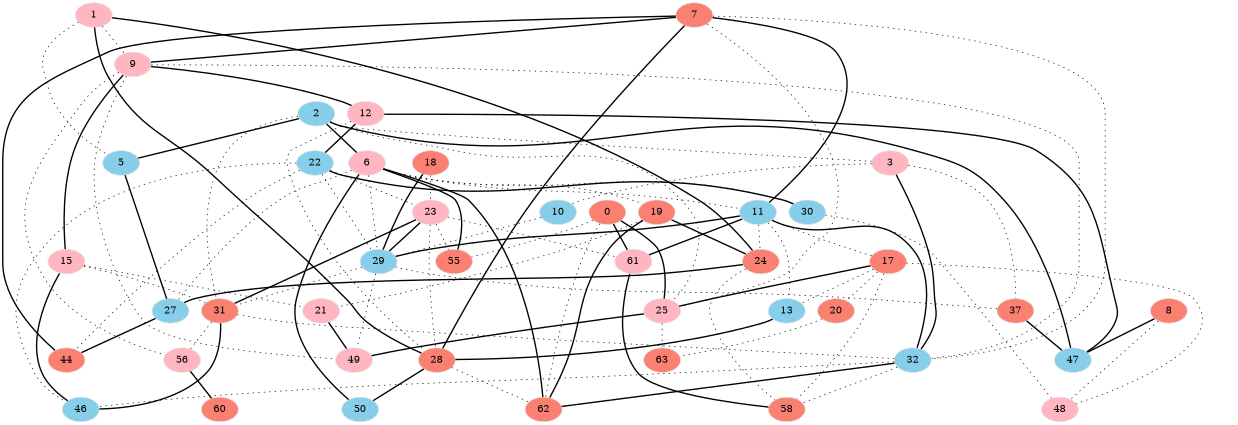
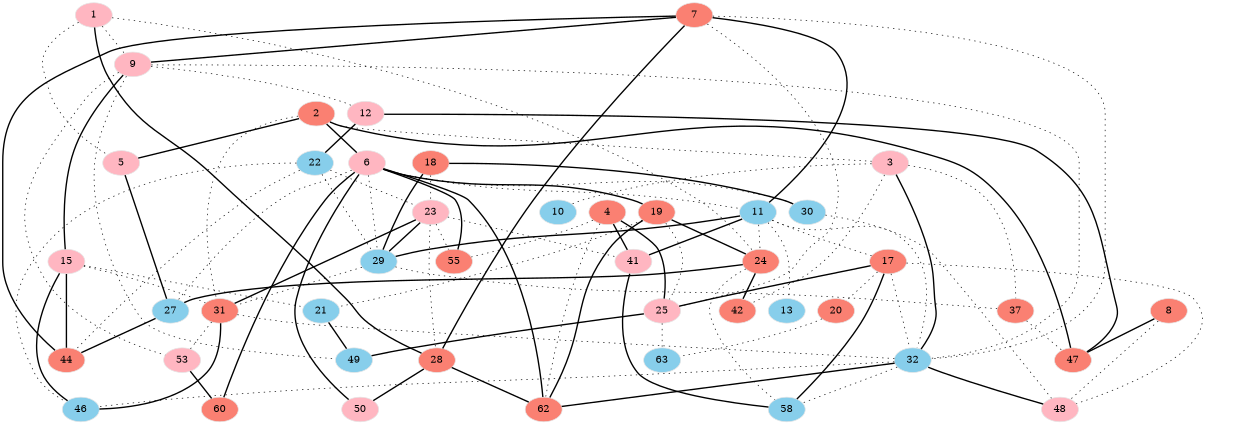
edge "9" -- "12": style bold -> dotted
edge "1" -- "24": style bold -> dotted
node "2": fillcolor skyblue -> salmon
edge "2" -- "25": now "19" -- "25"
node "5": fillcolor skyblue -> lightpink
edge "6" -- "19": style dotted -> bold
edge "22" -- "30": now "18" -- "30"
node "0": label "0" -> "4"
edge "12" -- "28": removed
edge "10" -- "29": removed
edge "11" -- "32": style bold -> dotted
node "61": label "61" -> "41"
edge "6" -- "60": added
edge "17" -- "13": now "17" -- "32"
edge "15" -- "44": added
node "21": fillcolor lightpink -> skyblue
edge "29" -- "49": removed
node "42": added
edge "37" -- "47": style bold -> dotted
edge "17" -- "58": style dotted -> bold
edge "13" -- "28": removed
node "56": label "56" -> "53"
node "49": fillcolor lightpink -> skyblue
node "63": fillcolor salmon -> skyblue
node "47": fillcolor skyblue -> salmon
edge "28" -- "62": style dotted -> bold
edge "32" -- "48": added
node "50": fillcolor skyblue -> lightpink
node "58": fillcolor salmon -> skyblue
